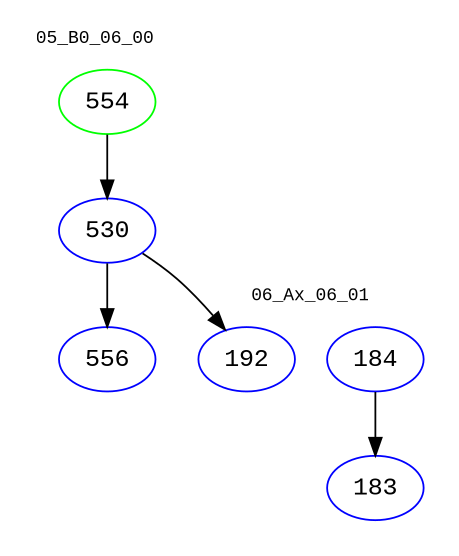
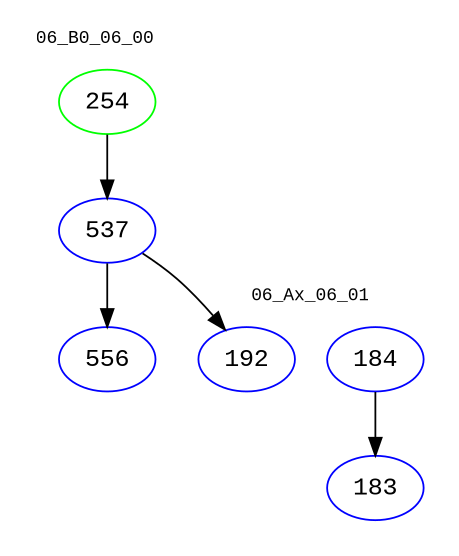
cluster "05_B0_06_00": label "05_B0_06_00" -> "06_B0_06_00"
node "554": label "554" -> "254"
node "530": label "530" -> "537"
